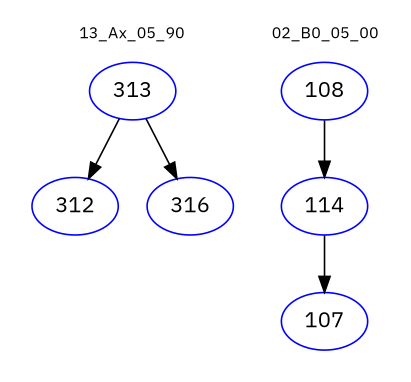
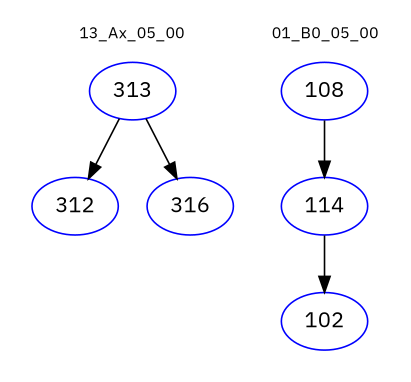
cluster "13_Ax_05_90": label "13_Ax_05_90" -> "13_Ax_05_00"
cluster "02_B0_05_00": label "02_B0_05_00" -> "01_B0_05_00"
node "107": label "107" -> "102"
